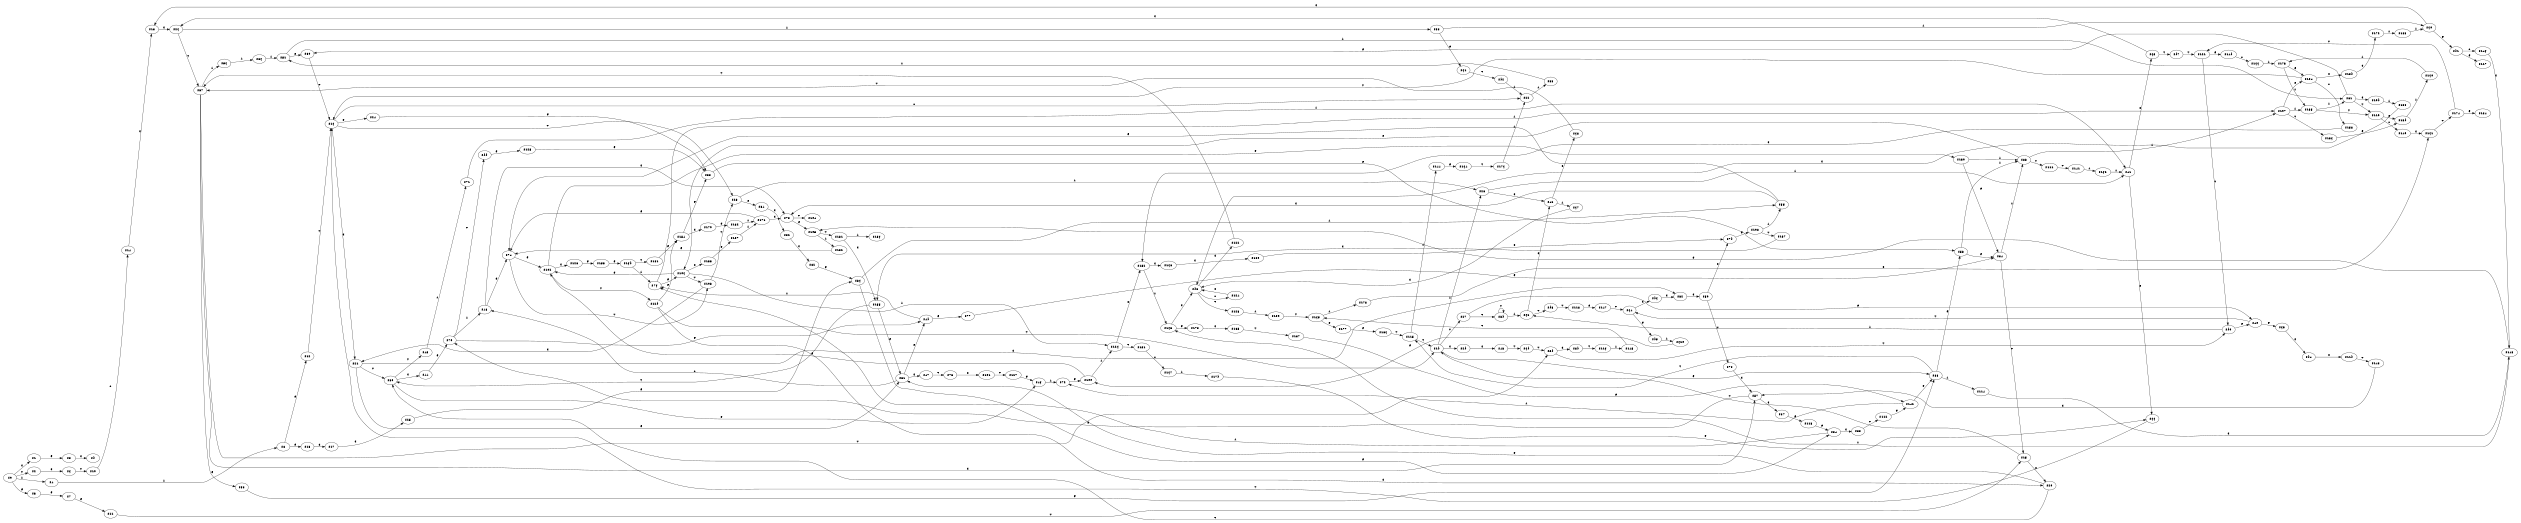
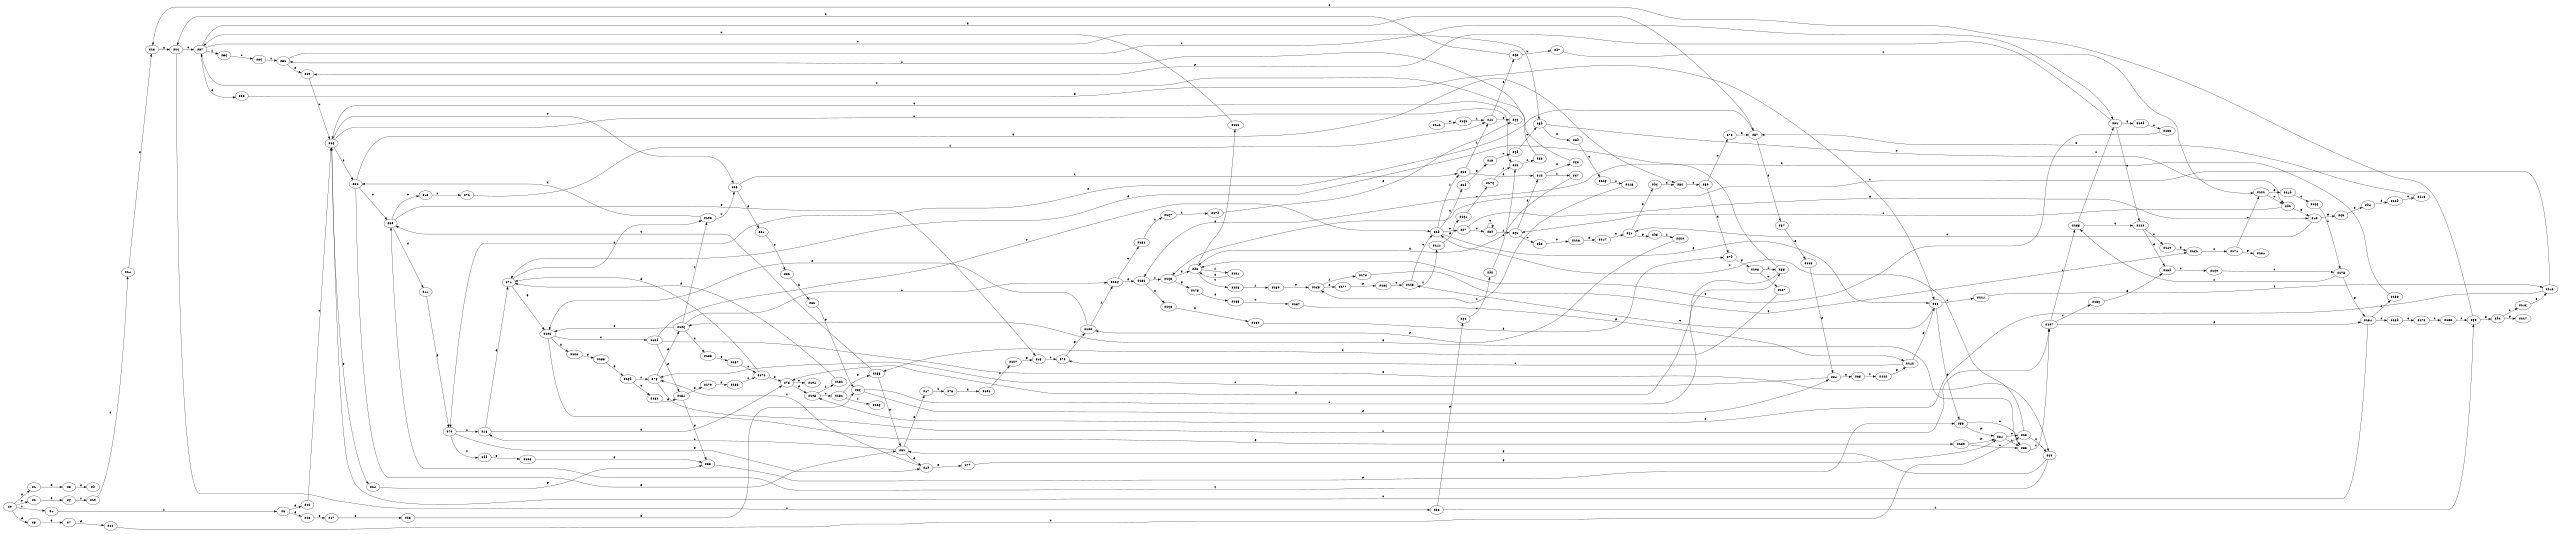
node "S111": removed
edge "S6" -> "S10": label "T" -> "A"
